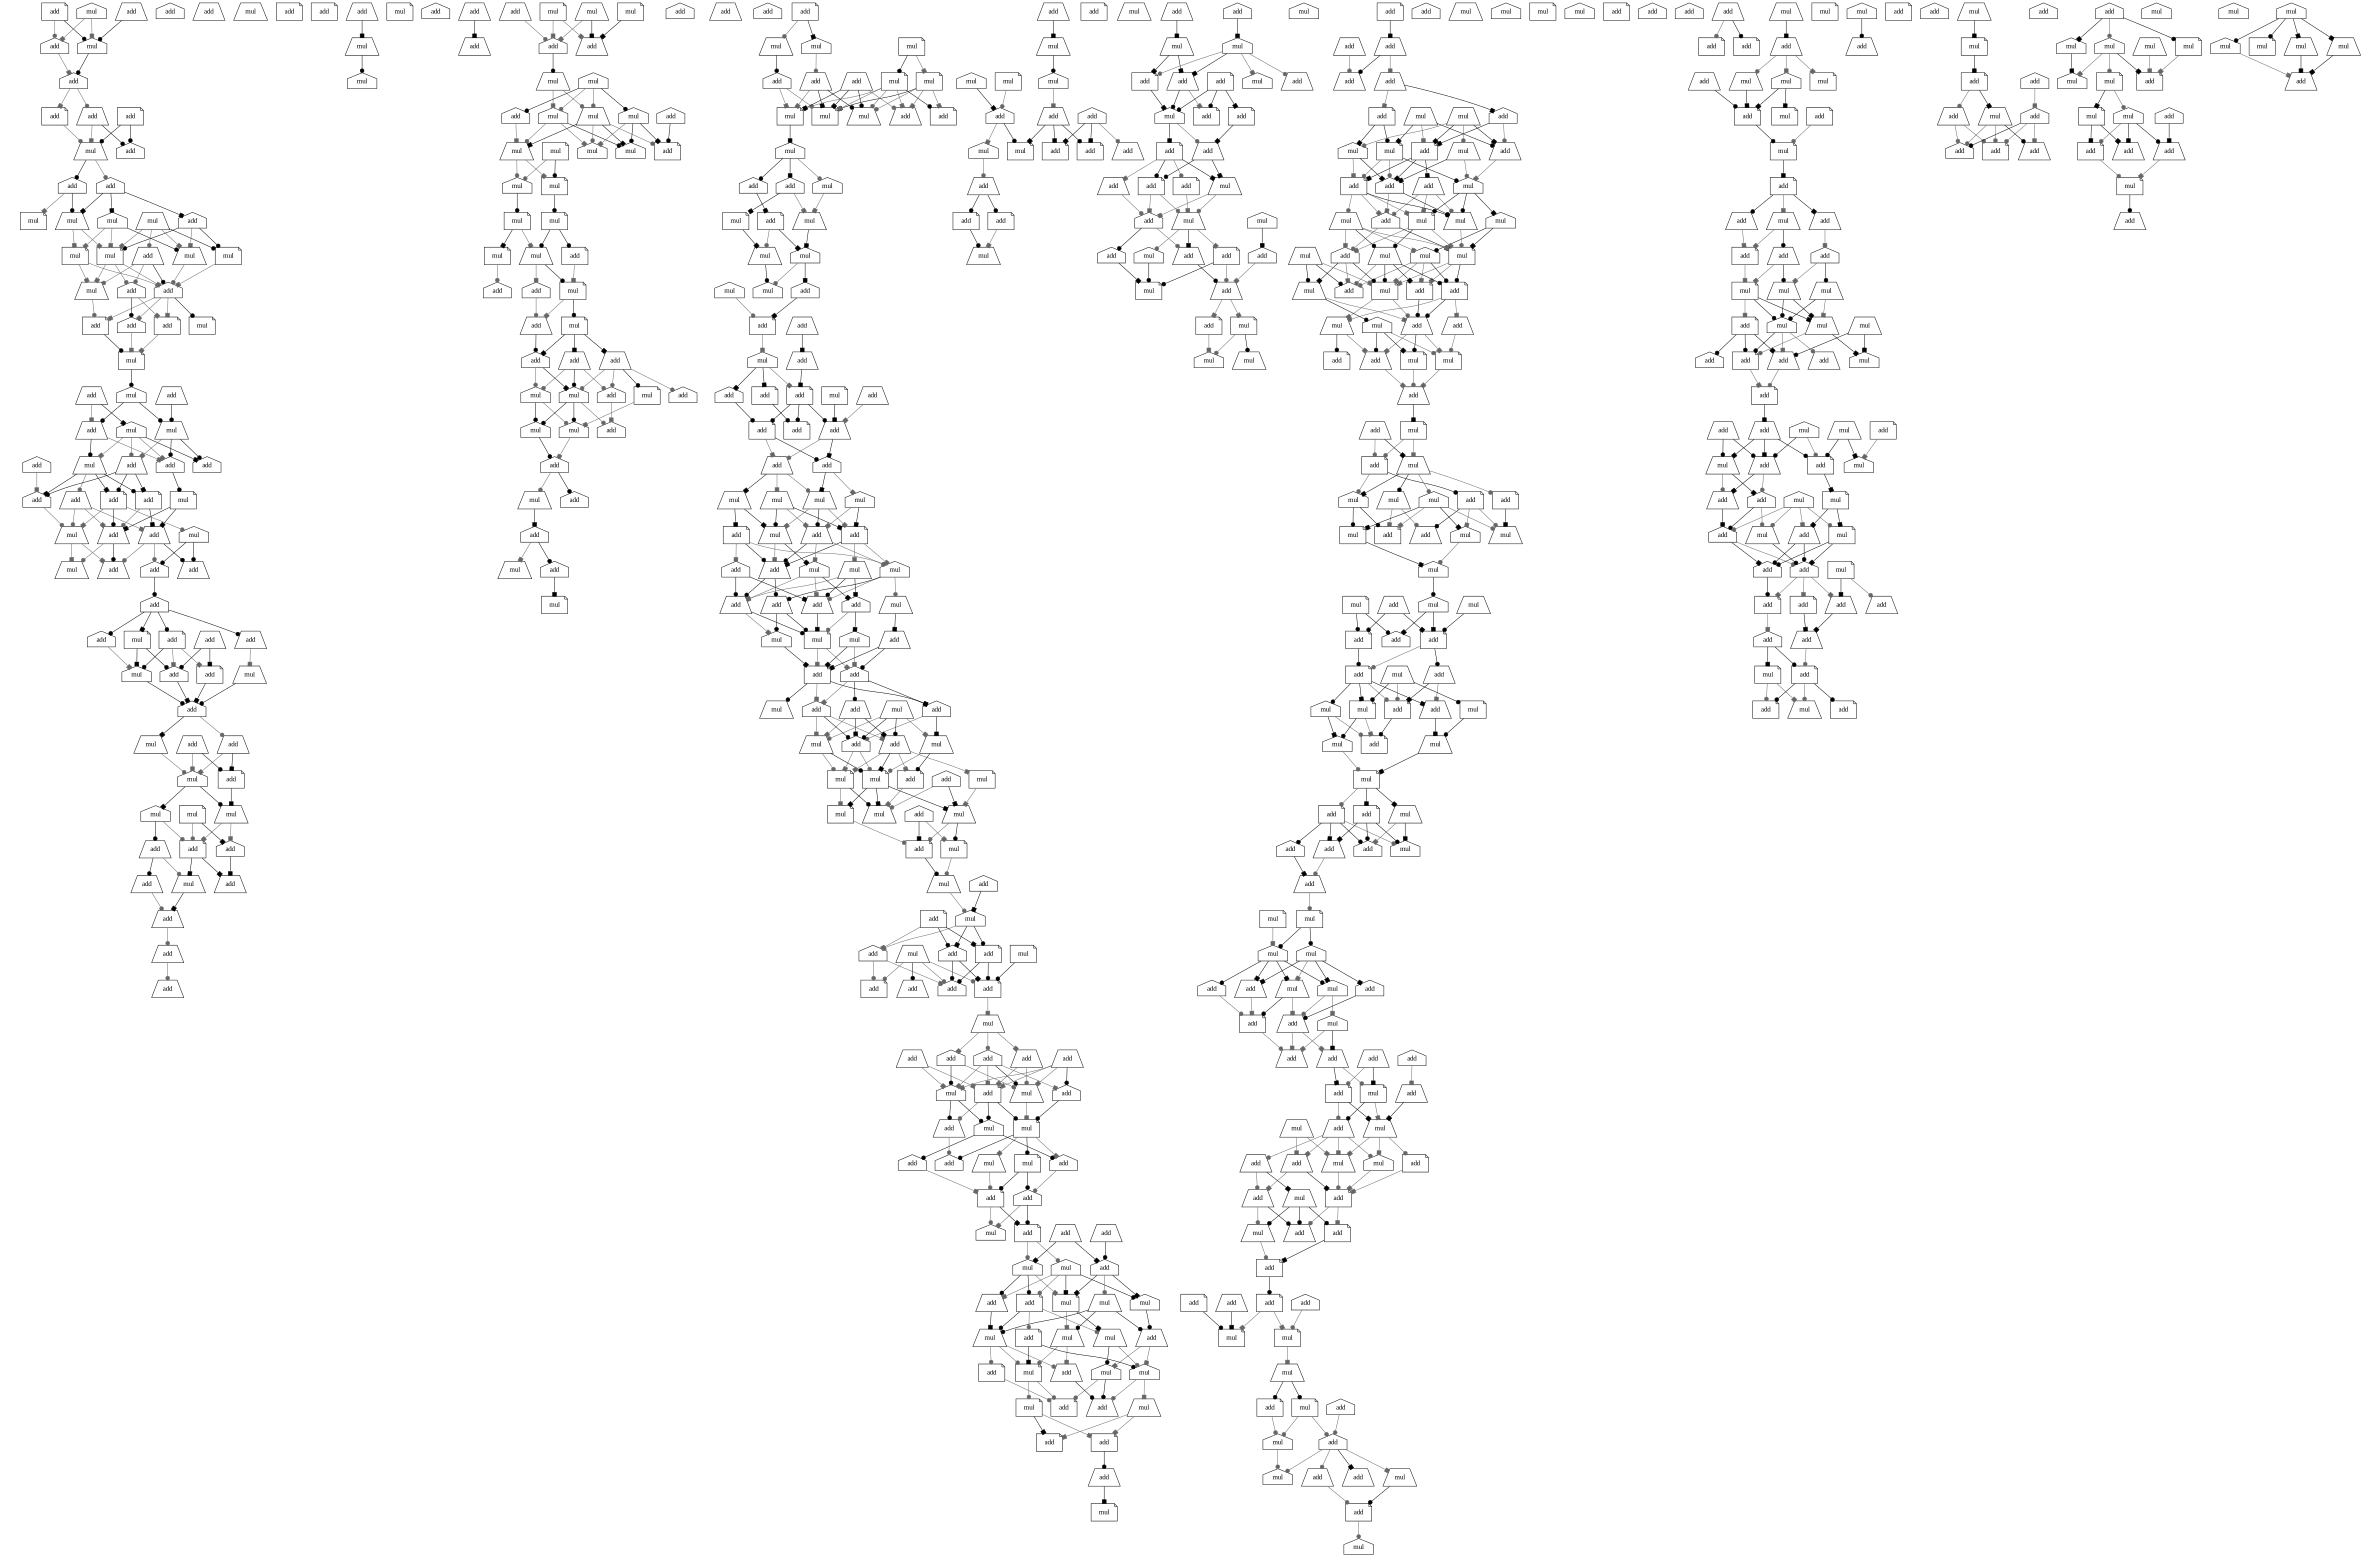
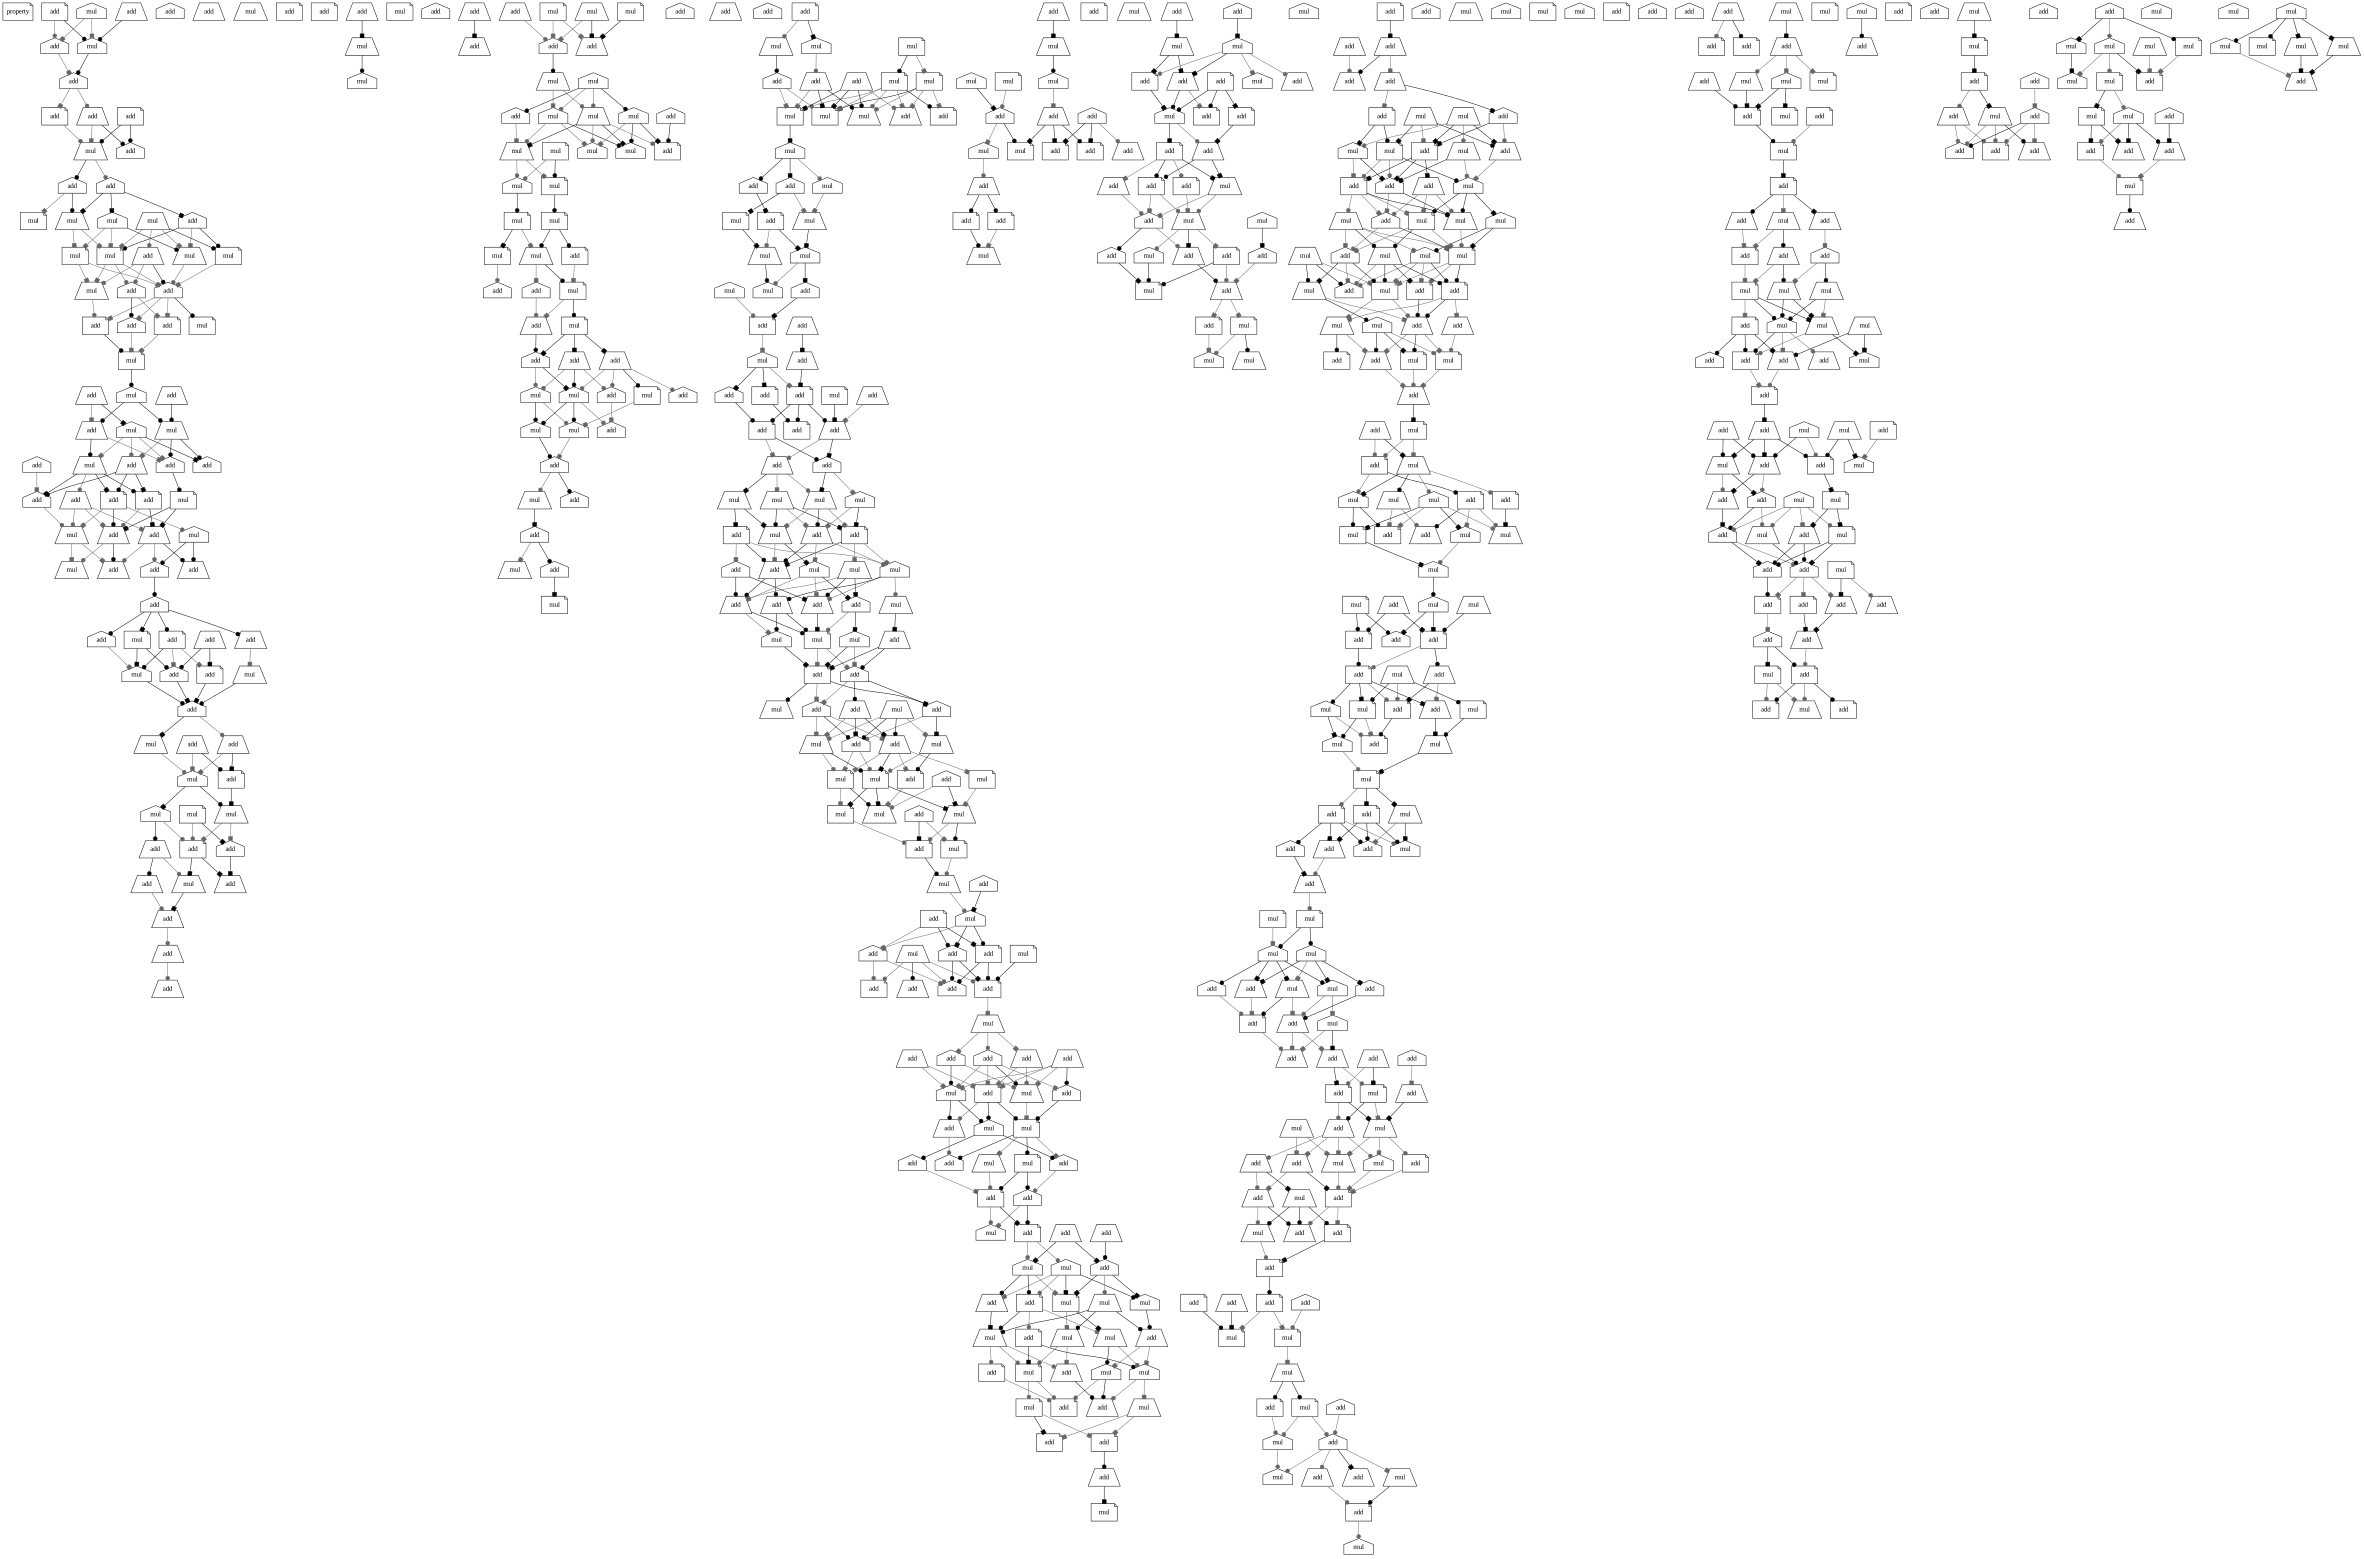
node "property": added
